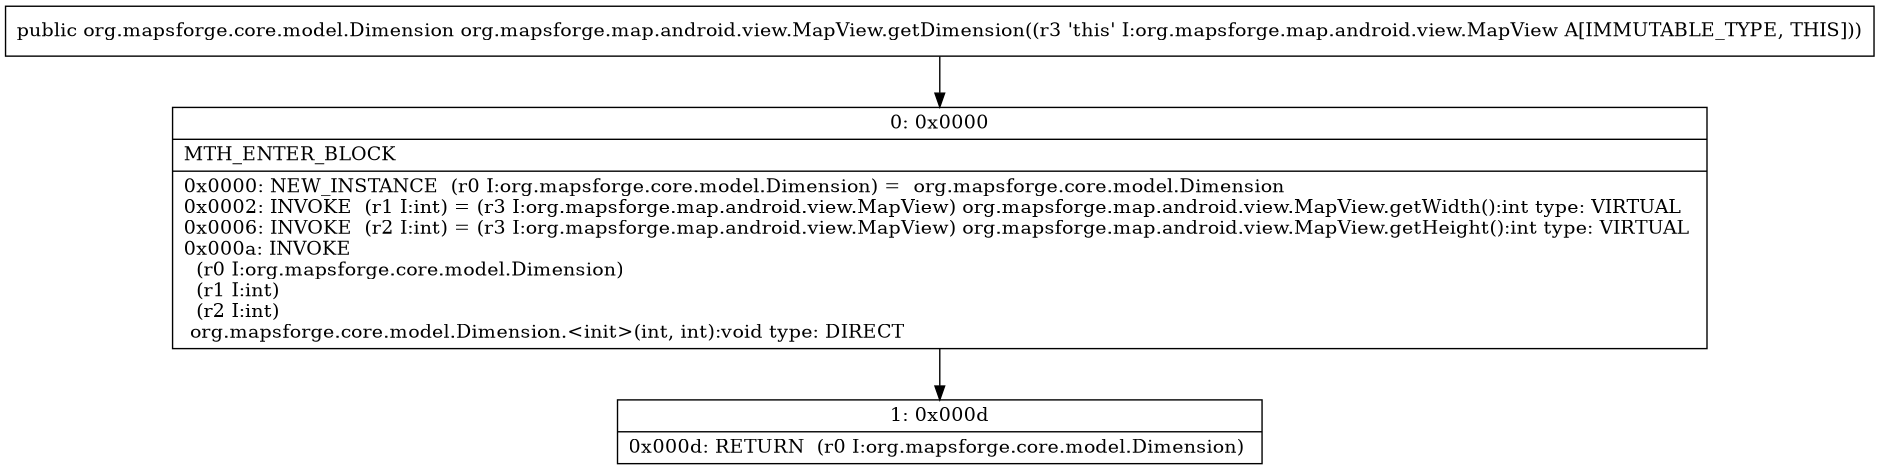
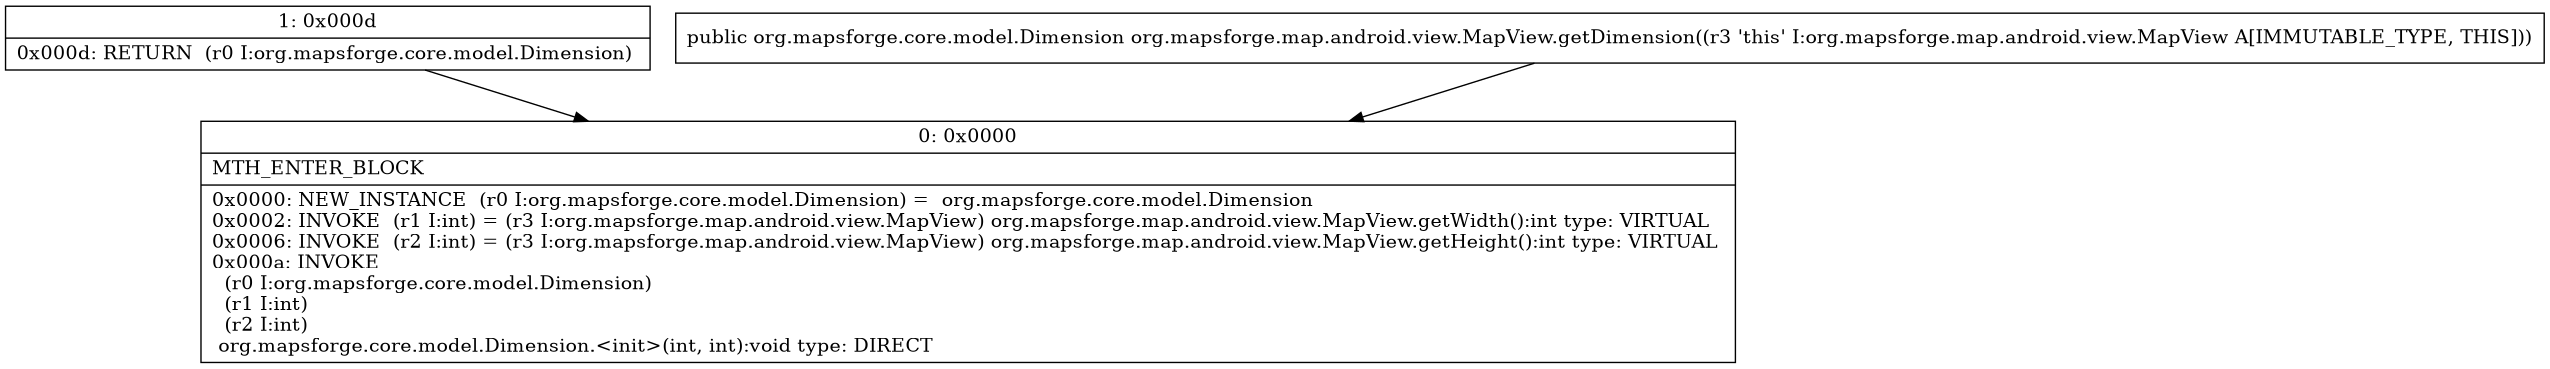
edge "0: 0x0000" -> "1: 0x000d": reversed
